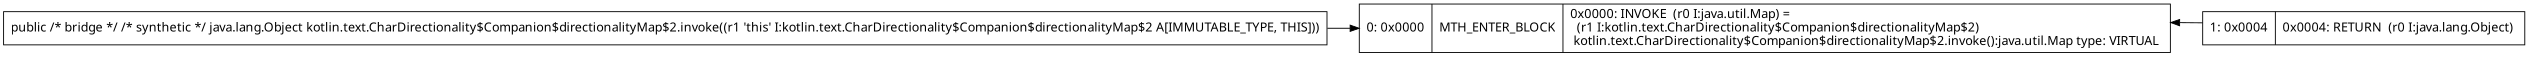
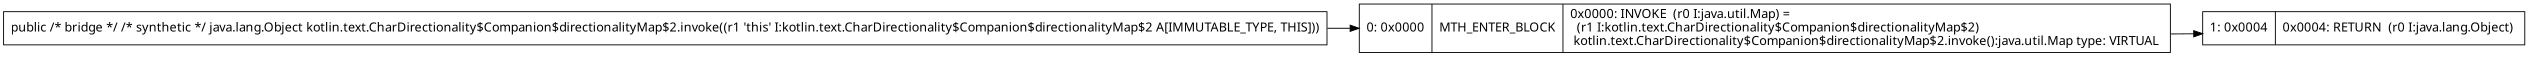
edge "1: 0x0004" -> "0: 0x0000": reversed
